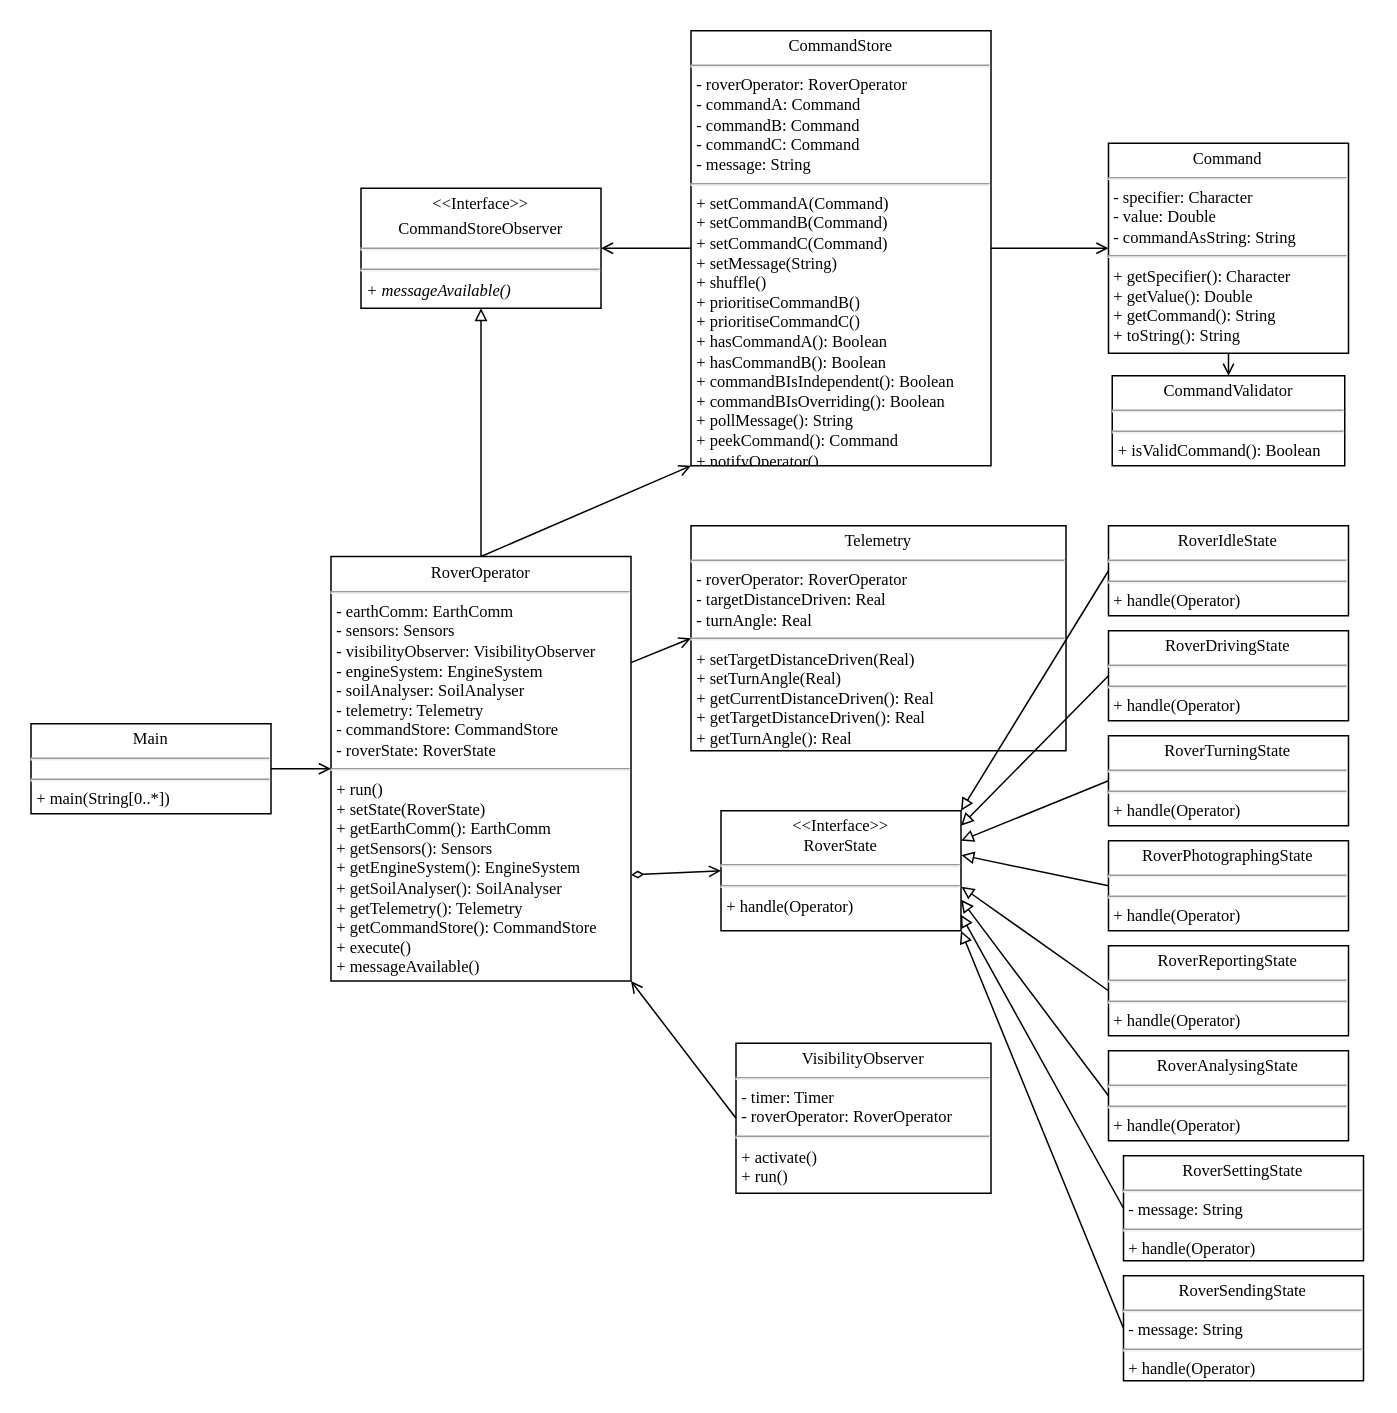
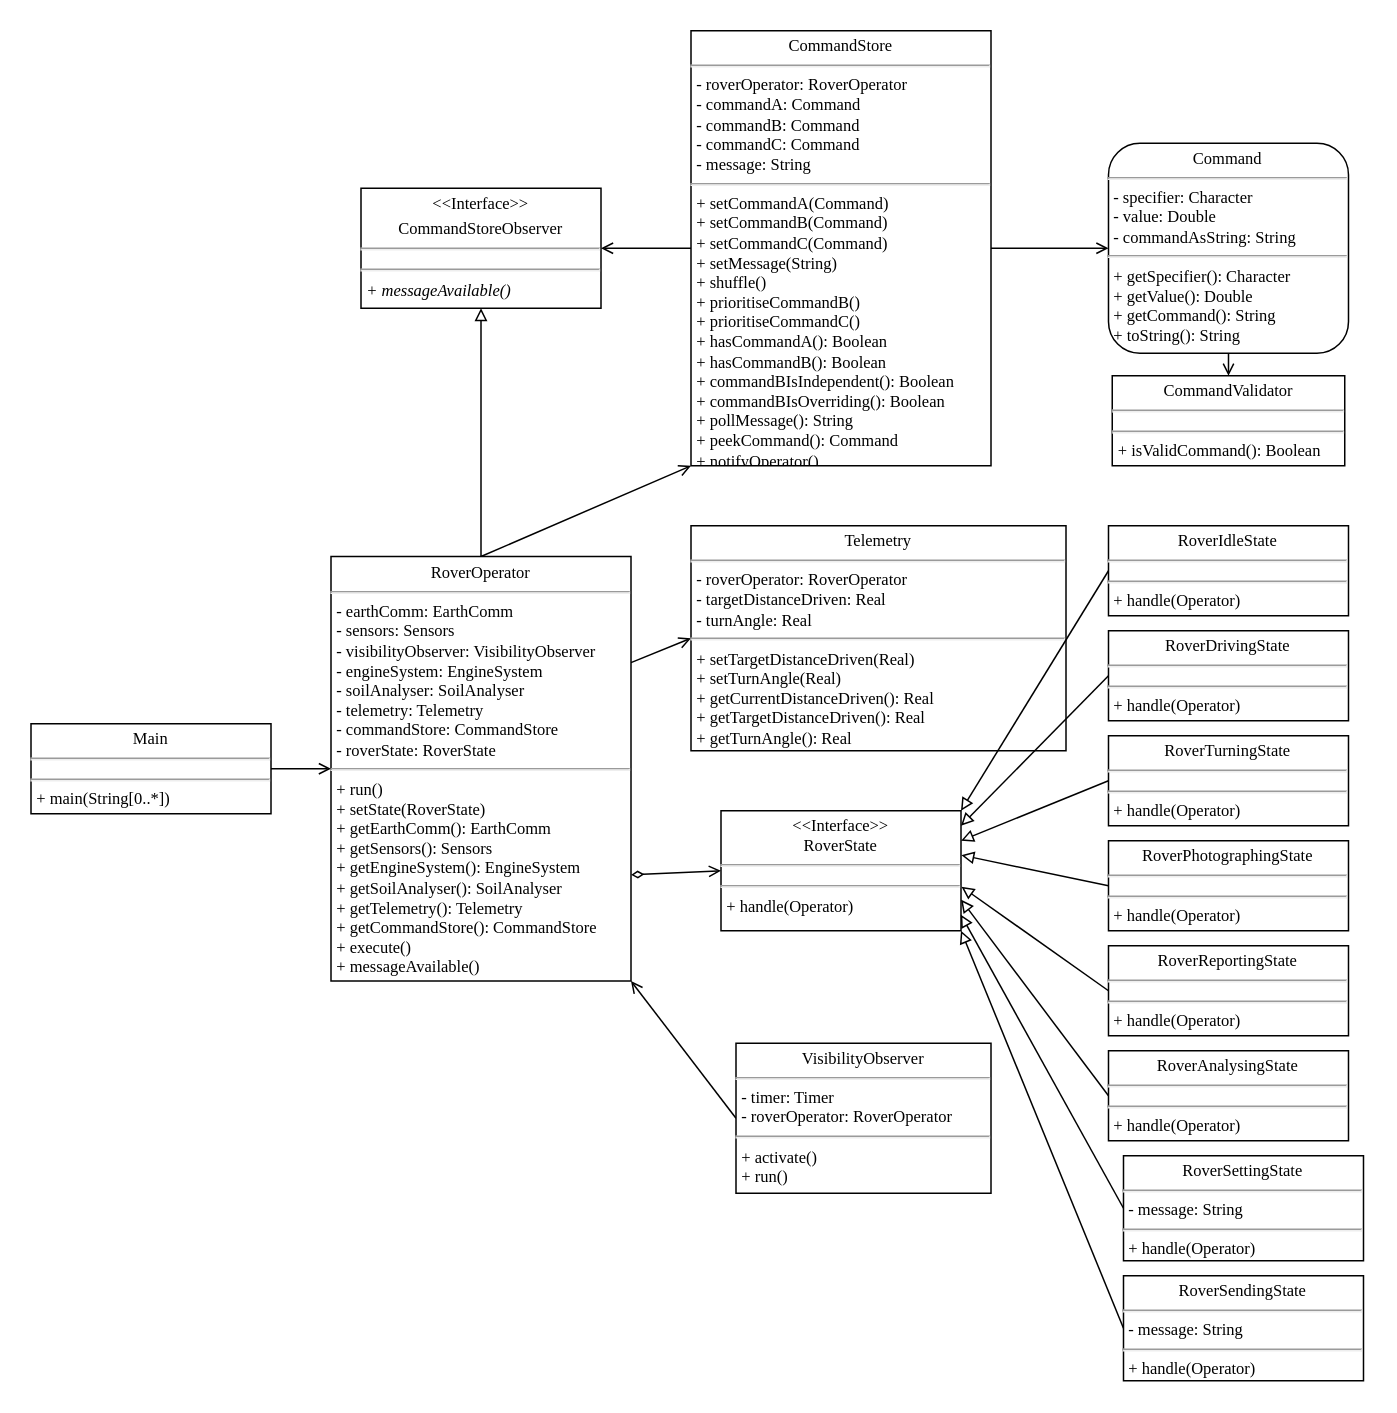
node "Command - specifier: Character - value: Double - commandAsString: String + getSpecifier(): Character + getValue(): Double + getCommand(): String + toString(): String": shape rectangle -> rounded rectangle
